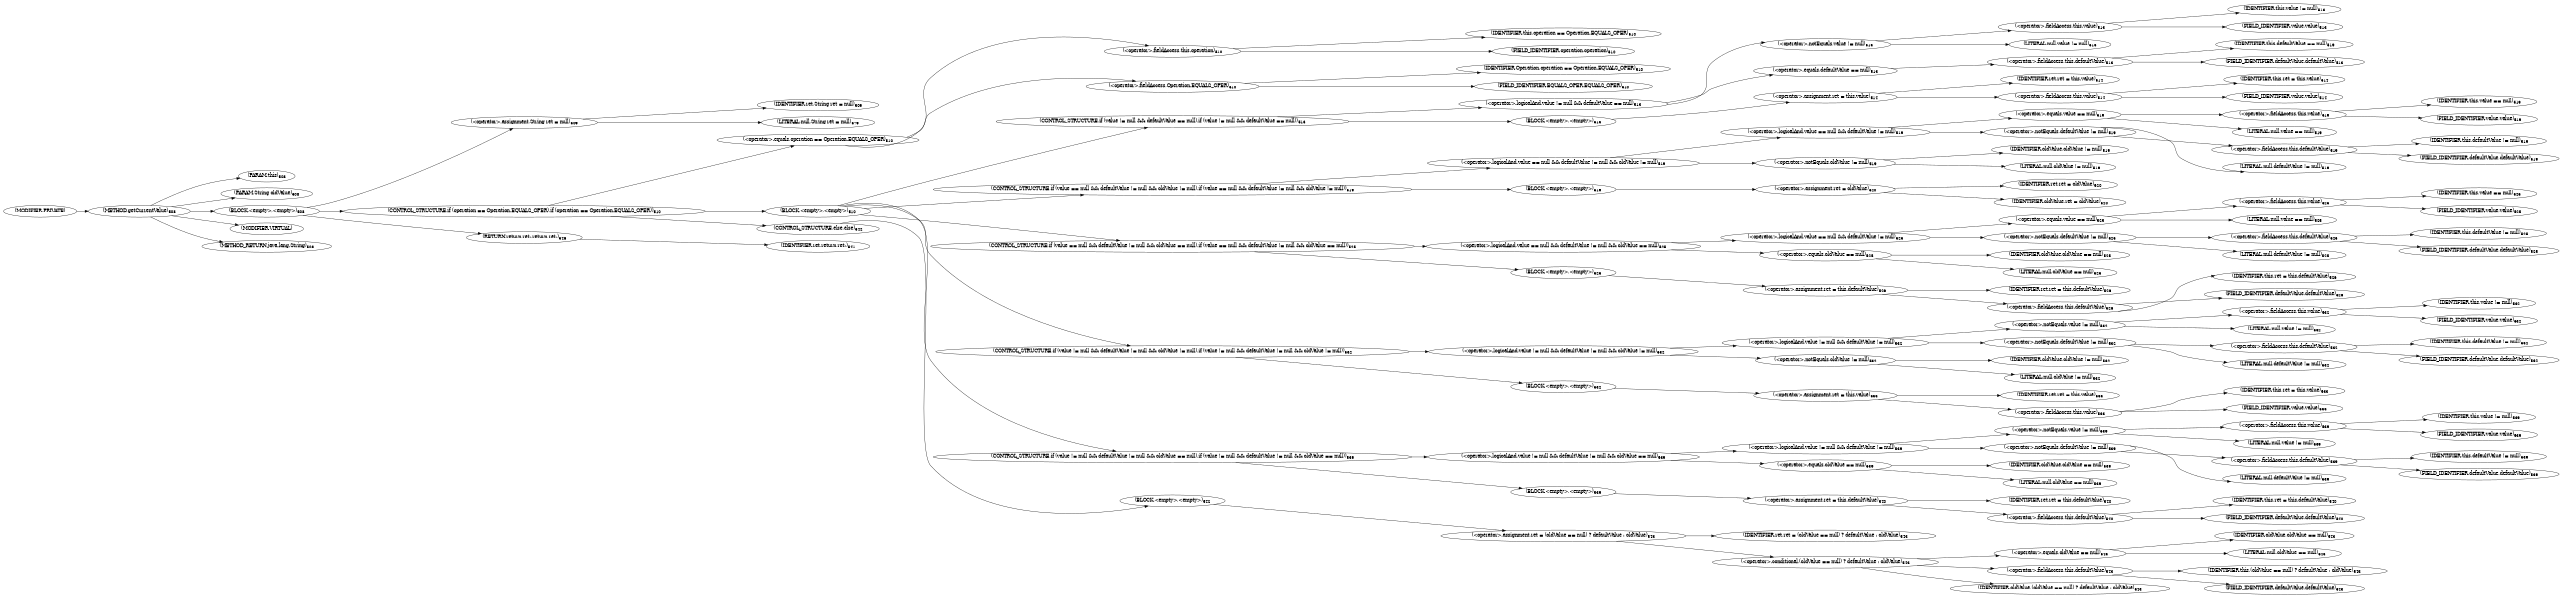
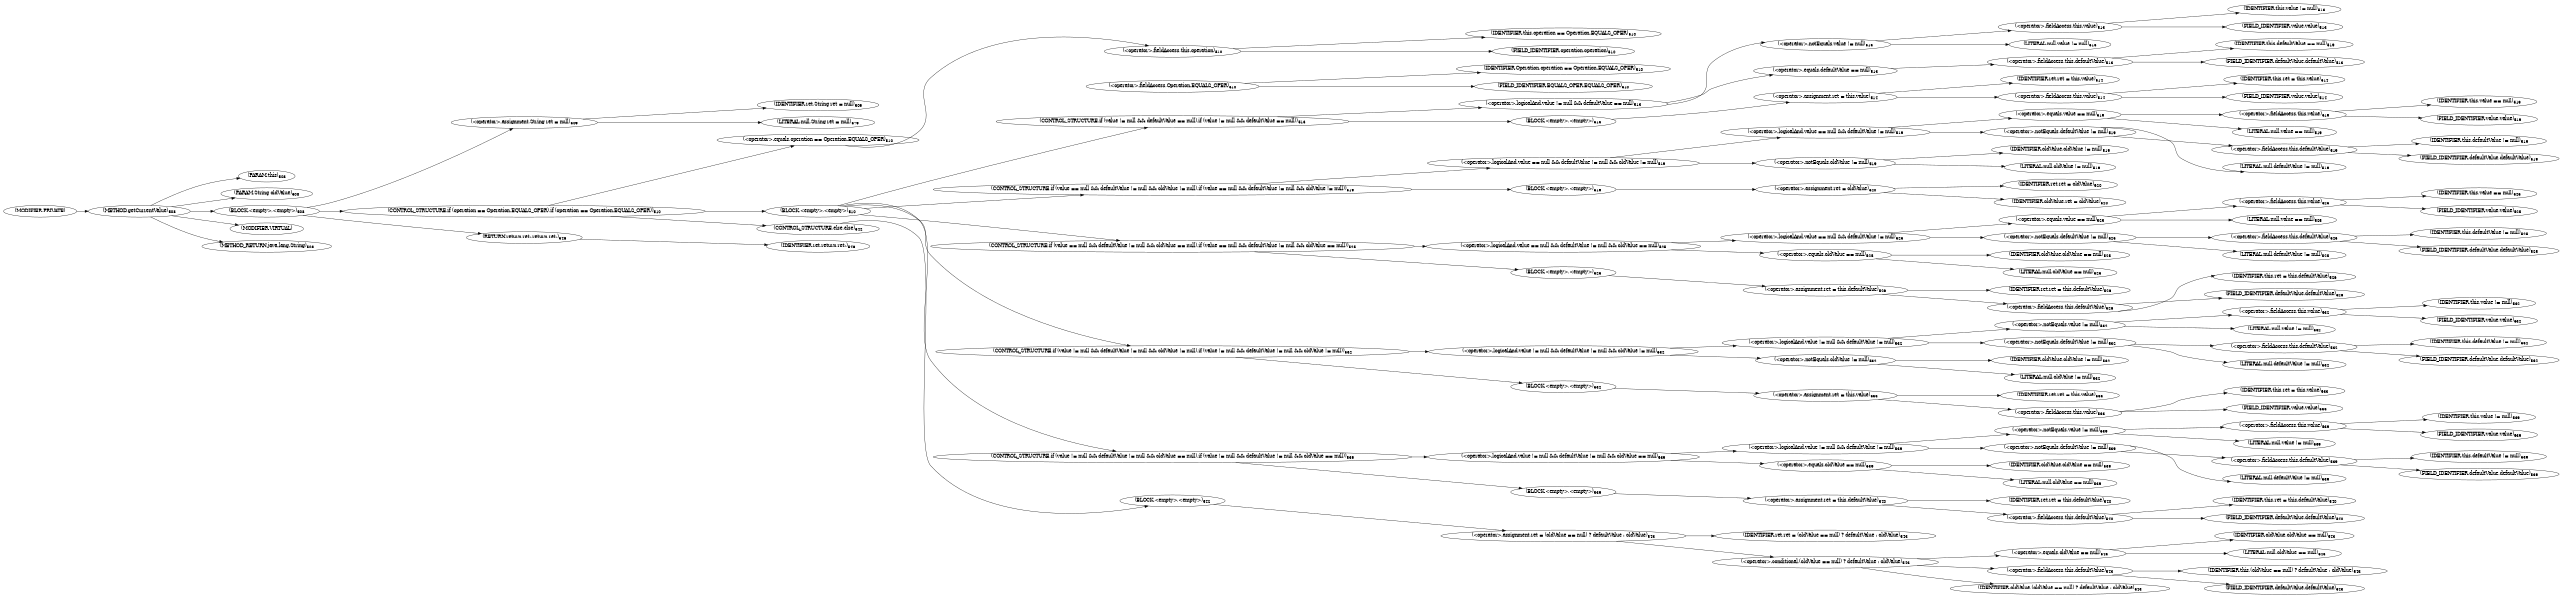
edge "(<operator>.equals,operation == Operation.EQUALS_OPER)" -> "(<operator>.fieldAccess,Operation.EQUALS_OPER)": removed
node "(IDENTIFIER,ret,return ret;)": text "541" -> "546"
